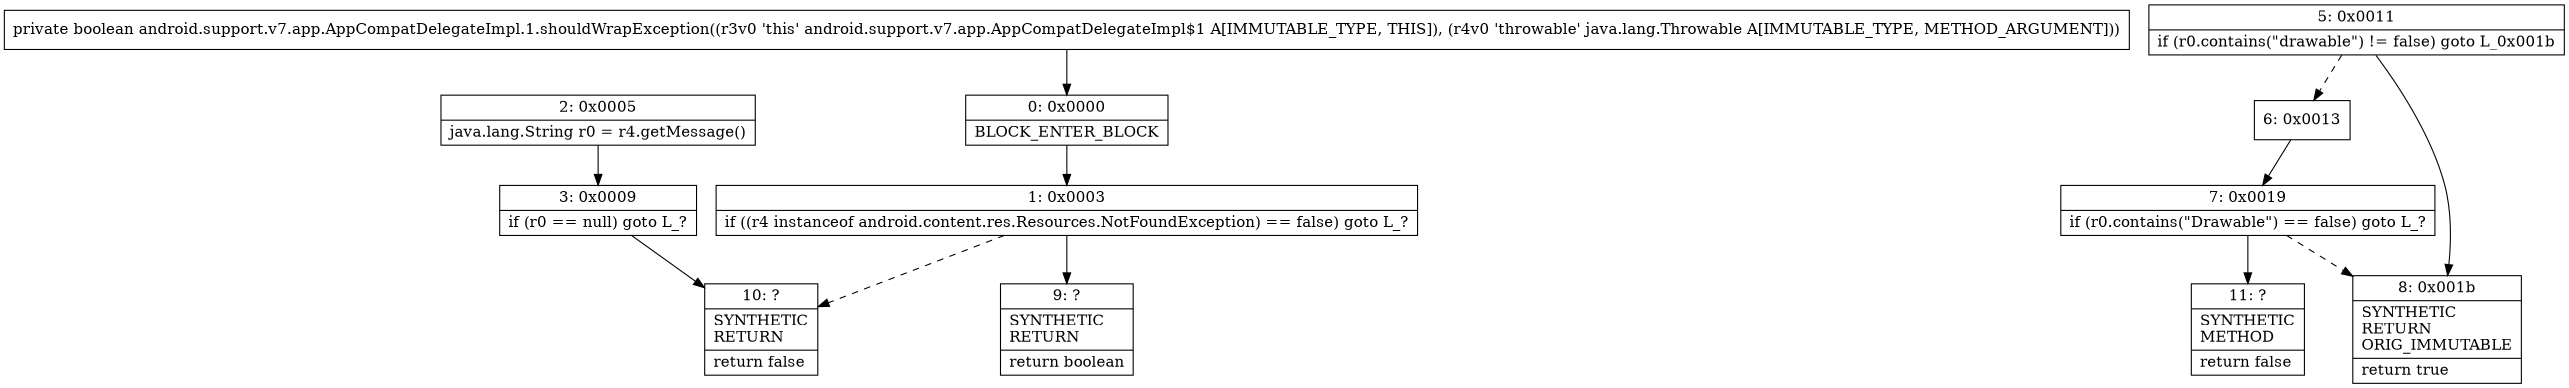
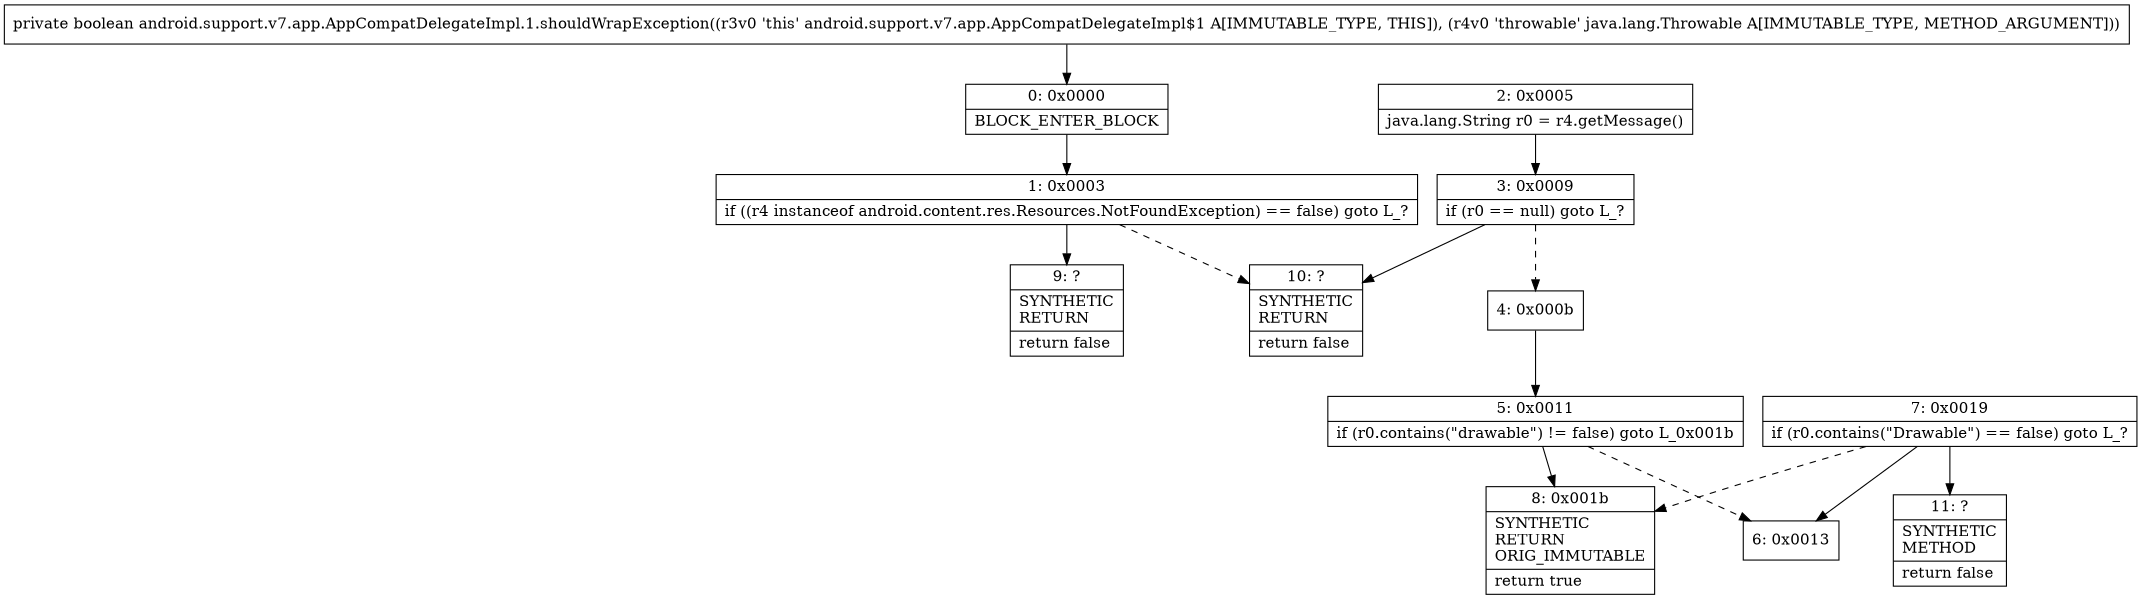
edge "6: 0x0013" -> "7: 0x0019": reversed
node "4: 0x000b": added
node "9: ?": text "return boolean" -> "return false"
